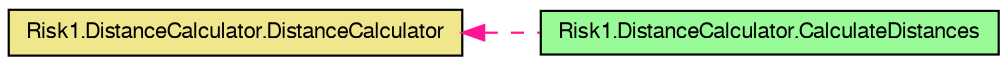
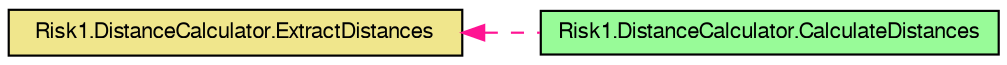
node "Risk1.DistanceCalculator.DistanceCalculator": label "Risk1.DistanceCalculator.DistanceCalculator" -> "Risk1.DistanceCalculator.ExtractDistances"
